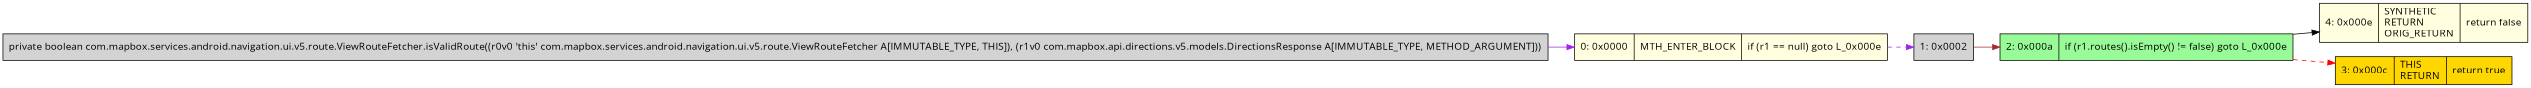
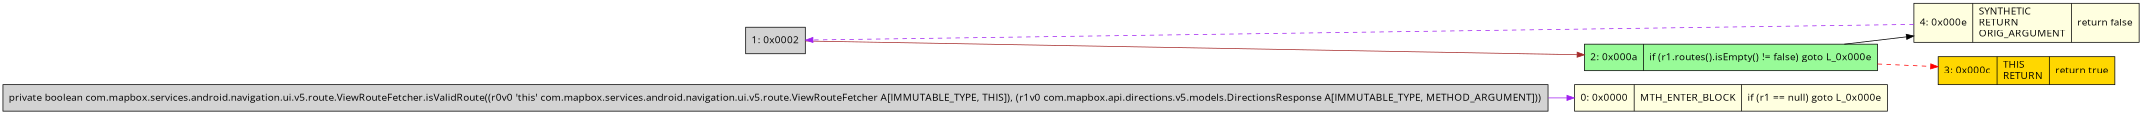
node "4: 0x000e": text "ORIG_RETURN" -> "ORIG_ARGUMENT"
edge "0: 0x0000" -> "1: 0x0002": now "4: 0x000e" -> "1: 0x0002"
